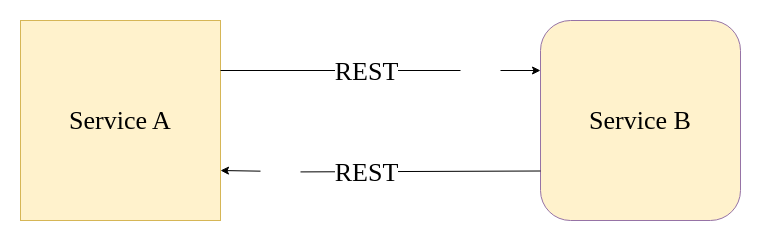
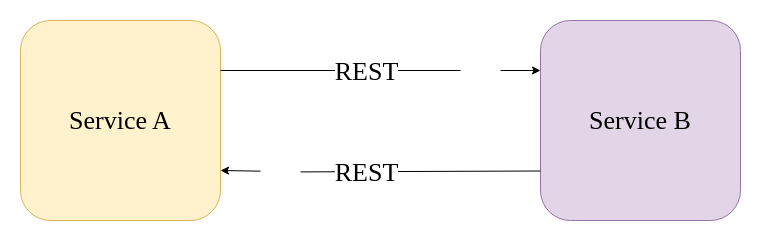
node "Service A": shape rectangle -> rounded rectangle
node "Service B": fillcolor #fff2cc -> #e1d5e7
